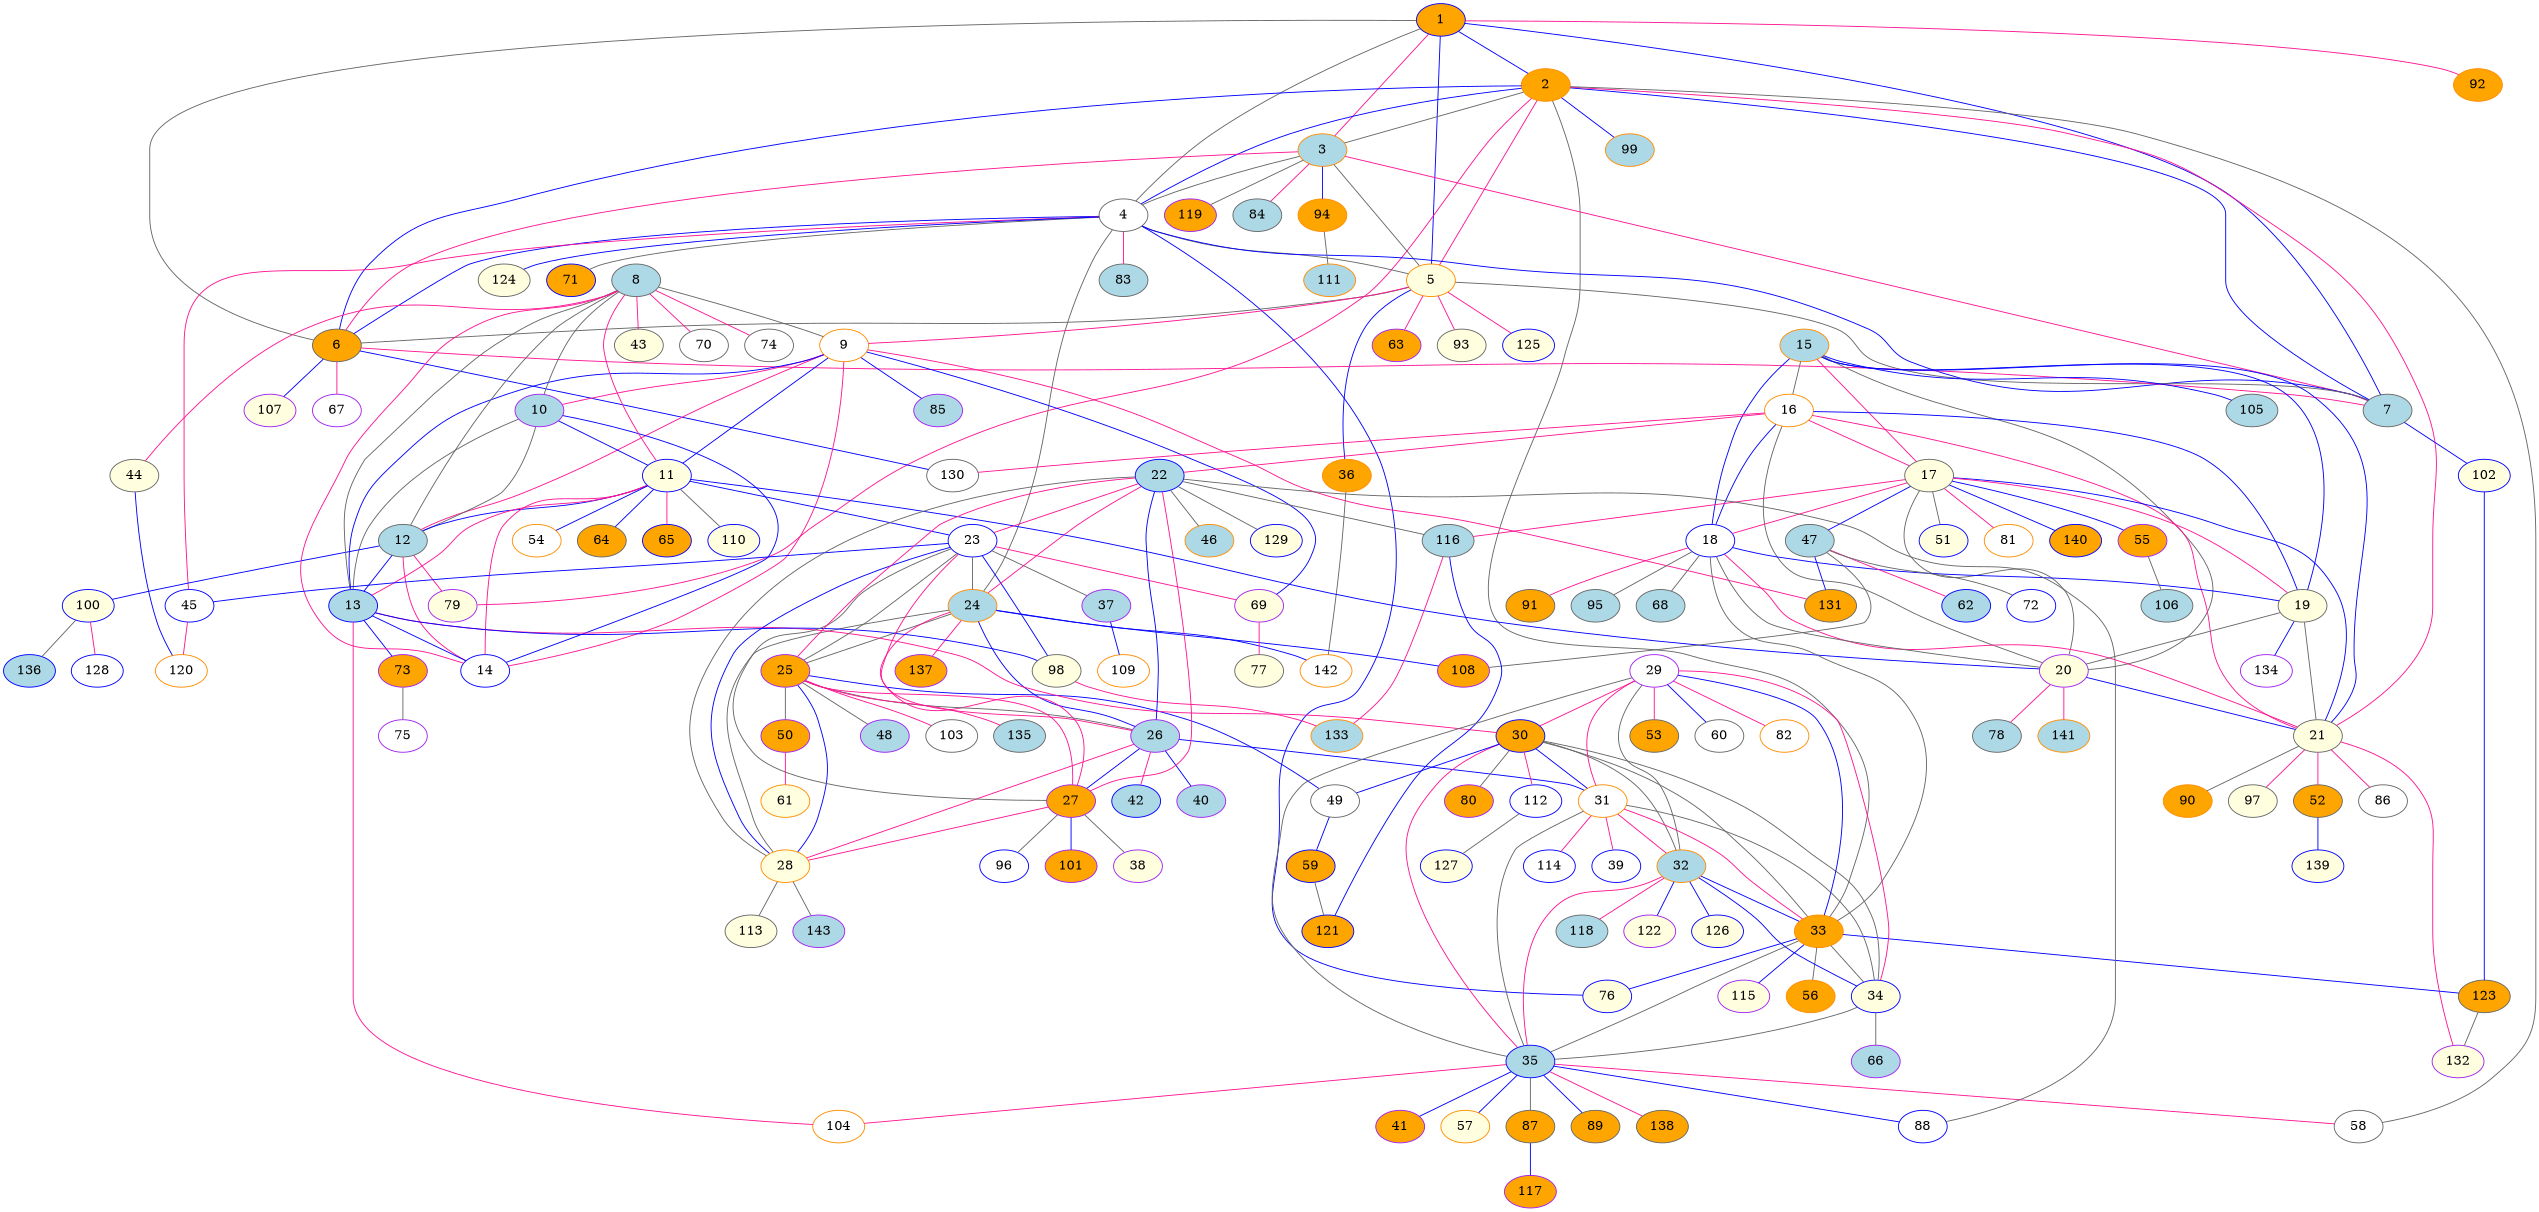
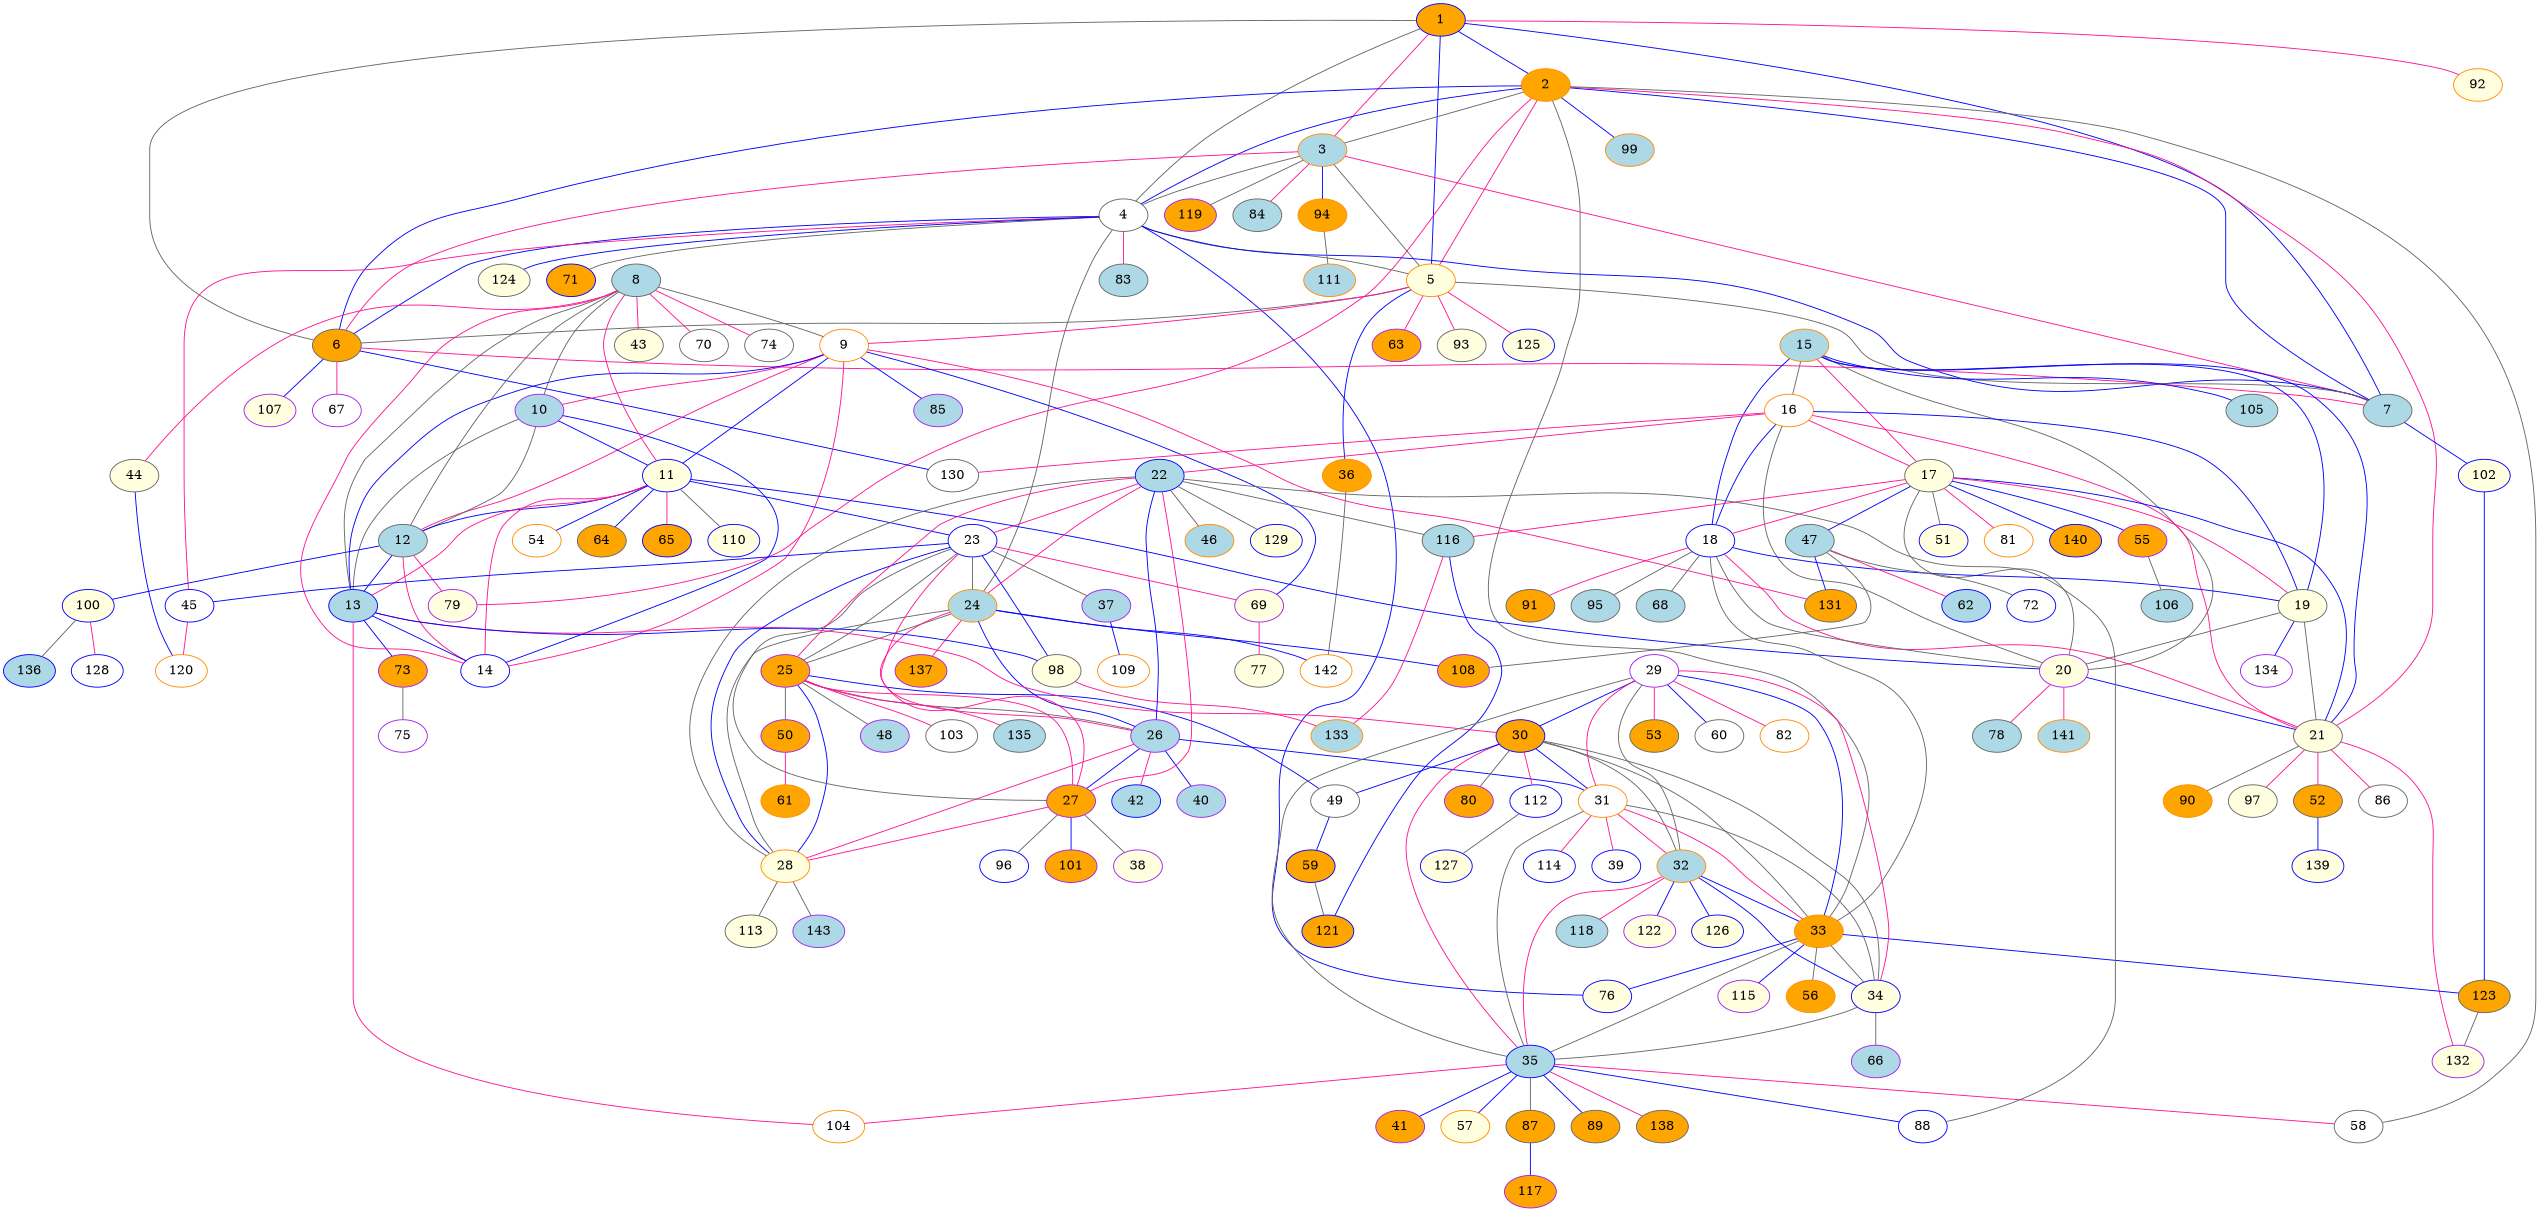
node "92": fillcolor orange -> lightyellow
edge "29" -- "30": color deeppink -> blue
node "61": fillcolor lightyellow -> orange
